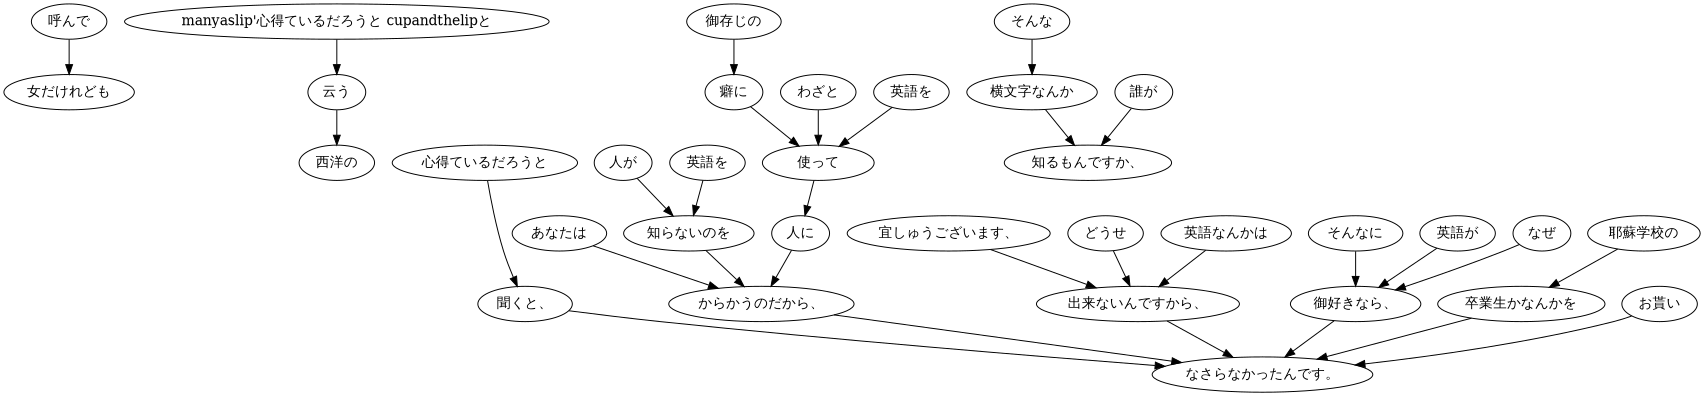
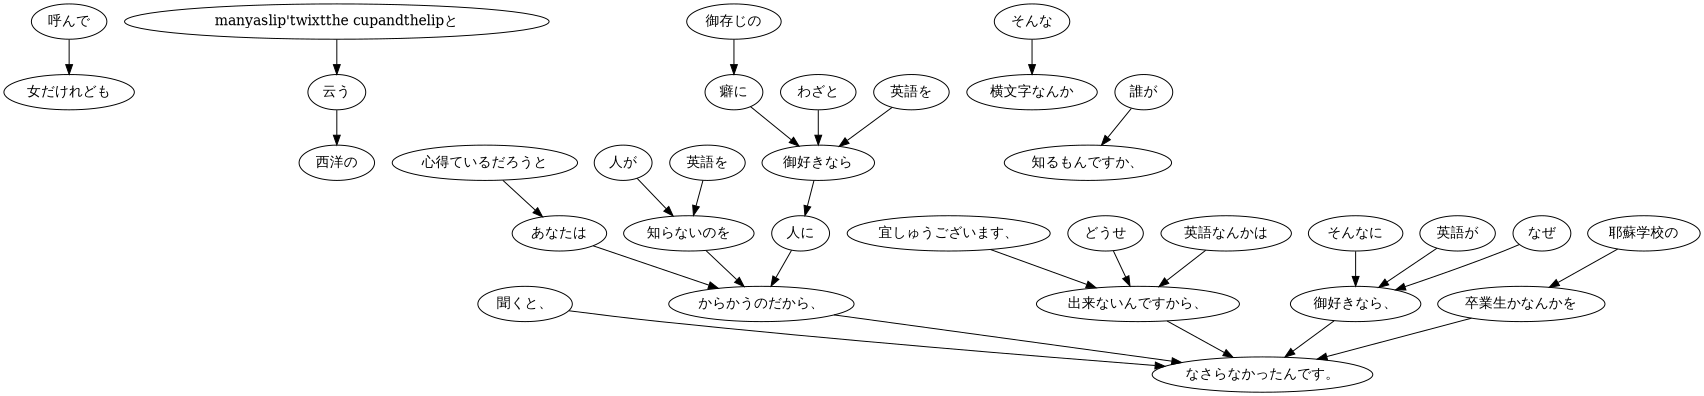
node "manyaslip'心得ているだろうと cupandthelipと": label "manyaslip'心得ているだろうと cupandthelipと" -> "manyaslip'twixtthe cupandthelipと"
edge "横文字なんか" -> "知るもんですか、": removed
node "使って": label "使って" -> "御好きなら"
edge "心得ているだろうと" -> "聞くと、": now "心得ているだろうと" -> "あなたは"
node "お貰い": removed
